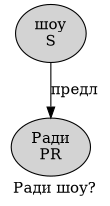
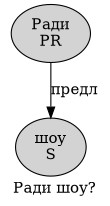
edge "шоу S" -> "Ради PR": reversed
